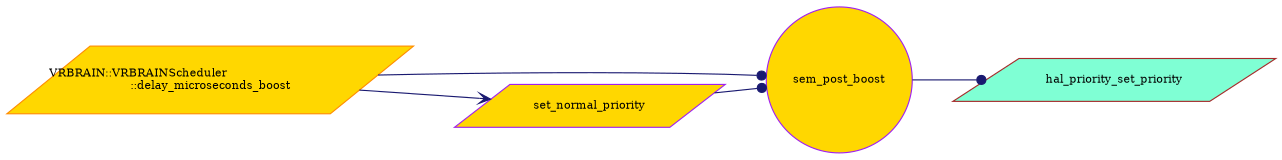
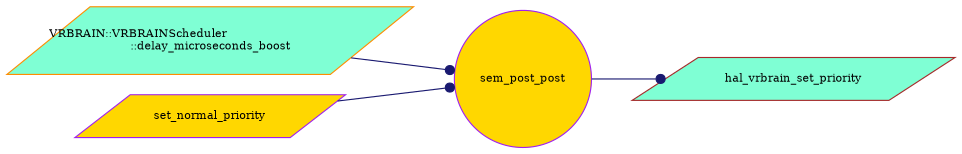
node "VRBRAIN::VRBRAINScheduler ::delay_microseconds_boost": fillcolor gold -> aquamarine
node "sem_post_boost": label "sem_post_boost" -> "sem_post_post"
node "hal_priority_set_priority": label "hal_priority_set_priority" -> "hal_vrbrain_set_priority"
edge "VRBRAIN::VRBRAINScheduler ::delay_microseconds_boost" -> "set_normal_priority": removed
